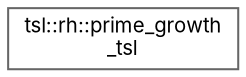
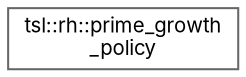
node "tsl::rh::prime_growth _tsl": label "tsl::rh::prime_growth _tsl" -> "tsl::rh::prime_growth _policy"
